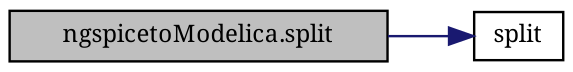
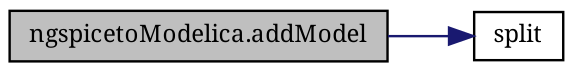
node "ngspicetoModelica.split": label "ngspicetoModelica.split" -> "ngspicetoModelica.addModel"
